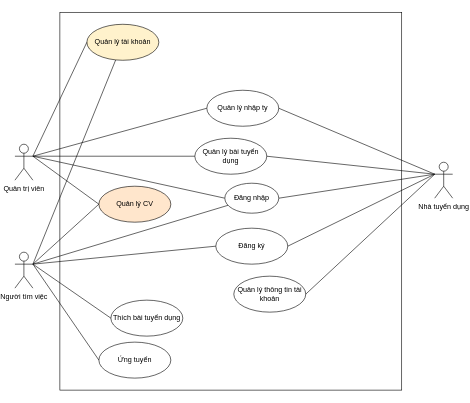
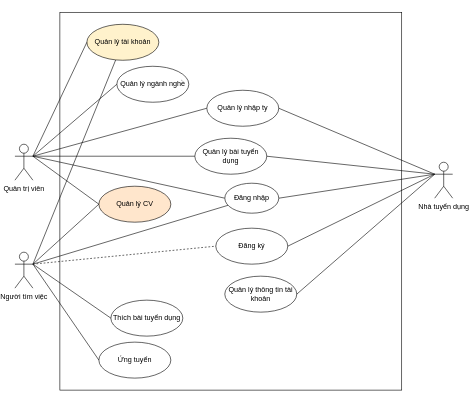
node "Quản lý ngành nghề": added
edge "Quản lý ngành nghề" -- "Quản trị viên": added
edge "Đăng ký" -- "Người tìm việc": style solid -> dashed
node "Quản lý thông tin tài khoản": moved (270, 294) -> (261, 294)
